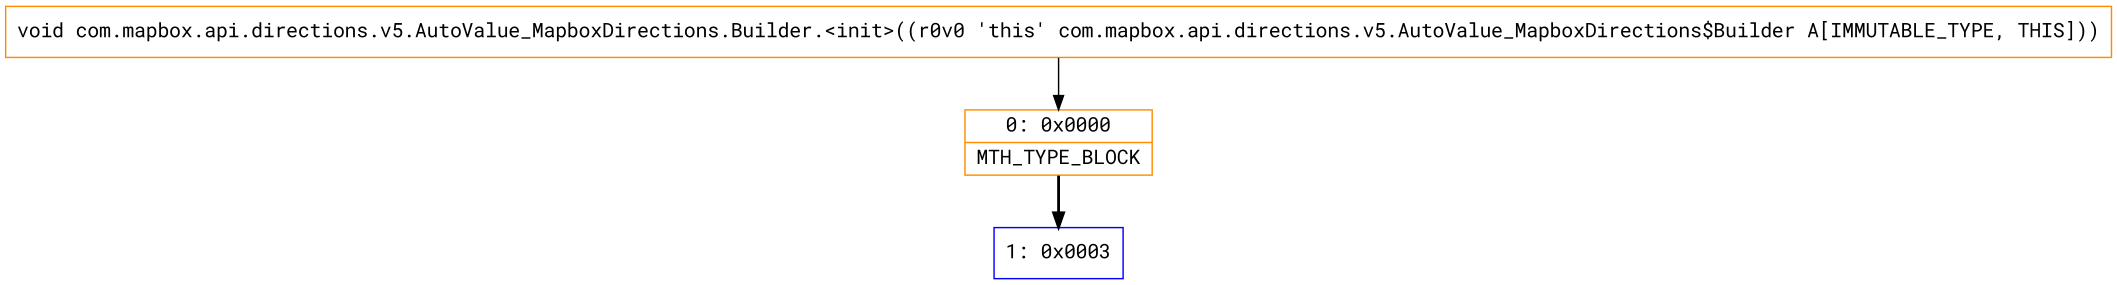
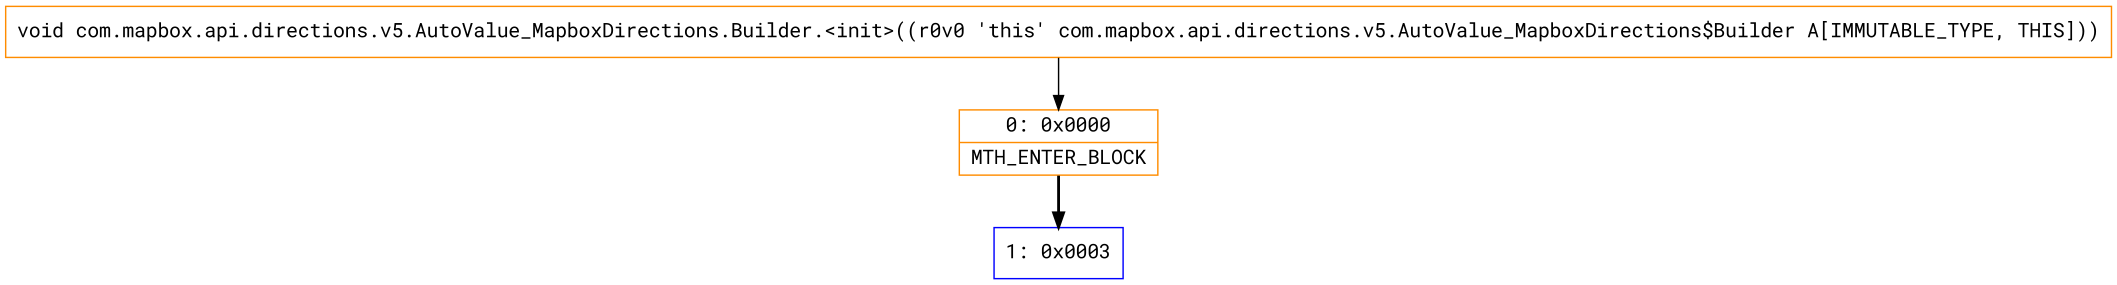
node "0: 0x0000": text "MTH_TYPE_BLOCK" -> "MTH_ENTER_BLOCK"
